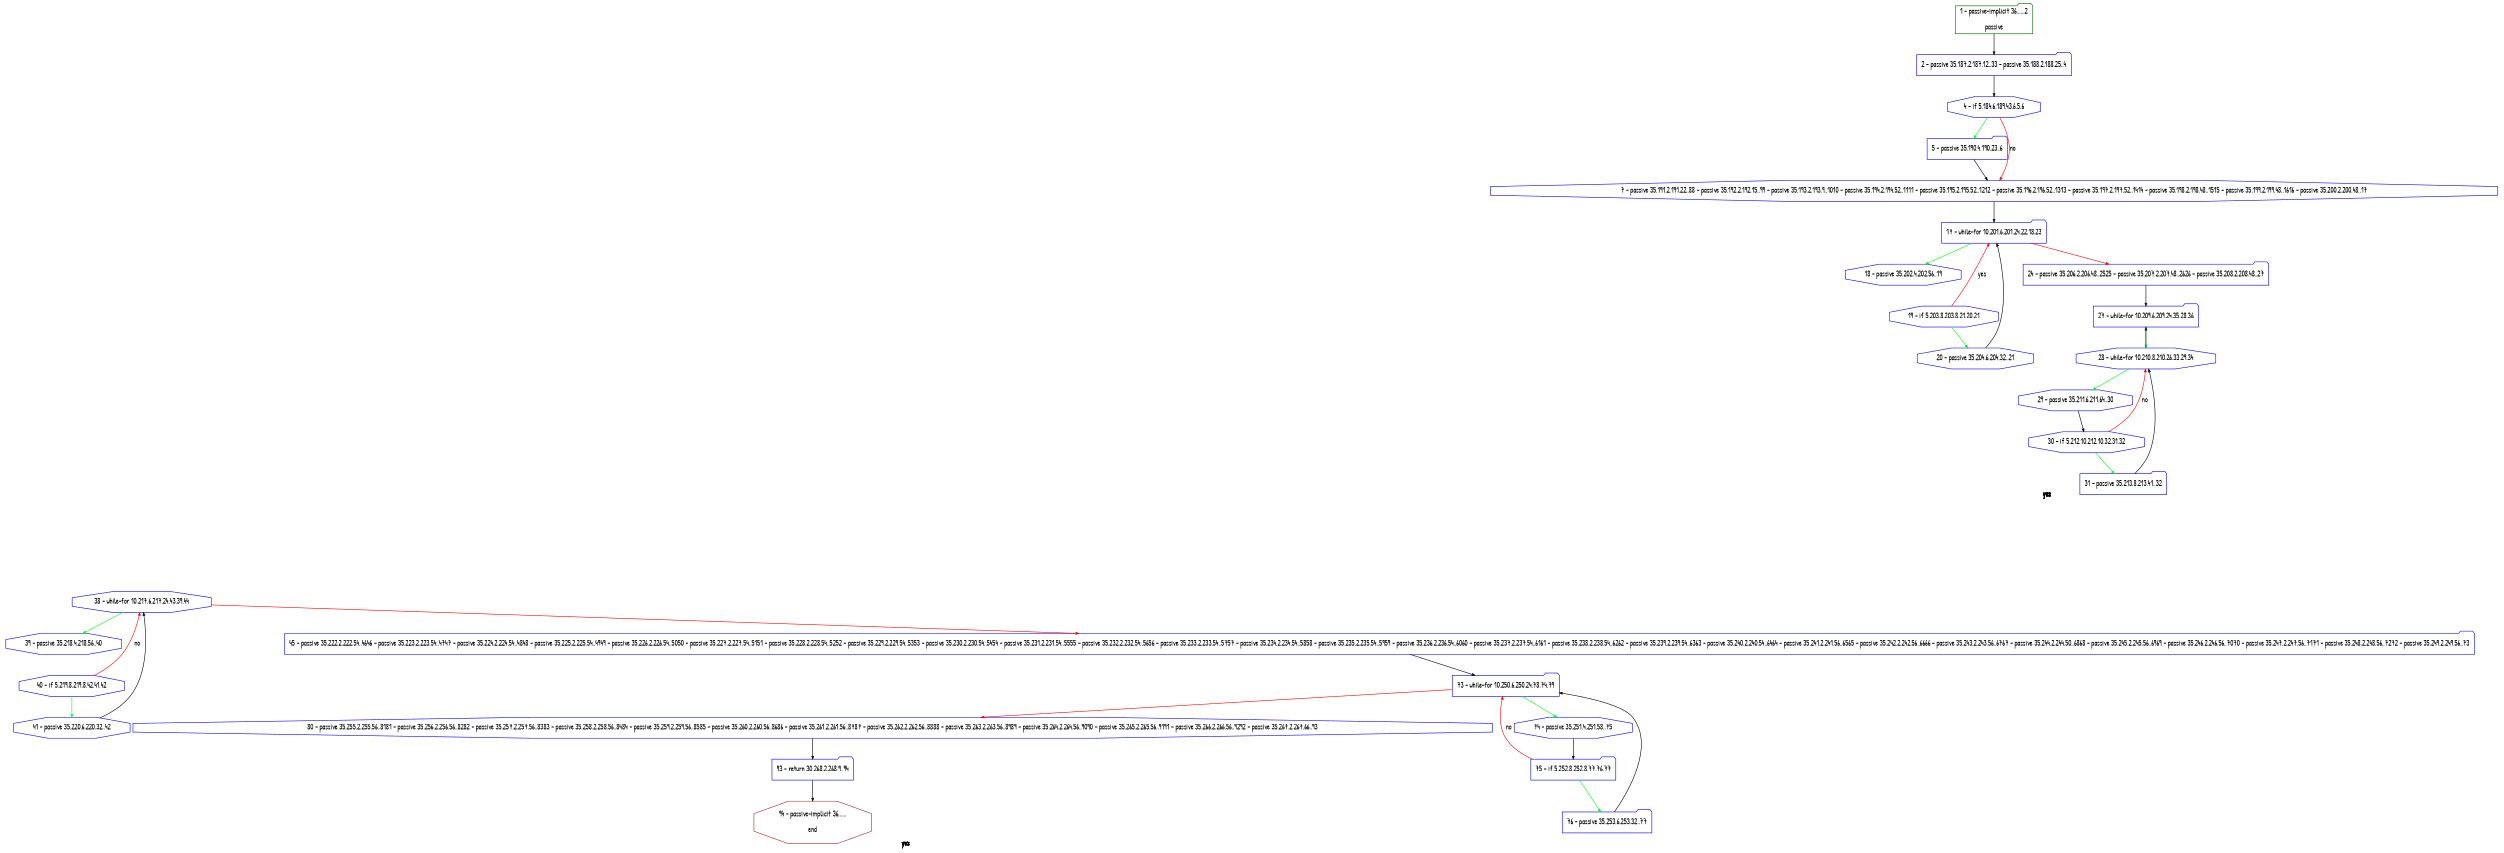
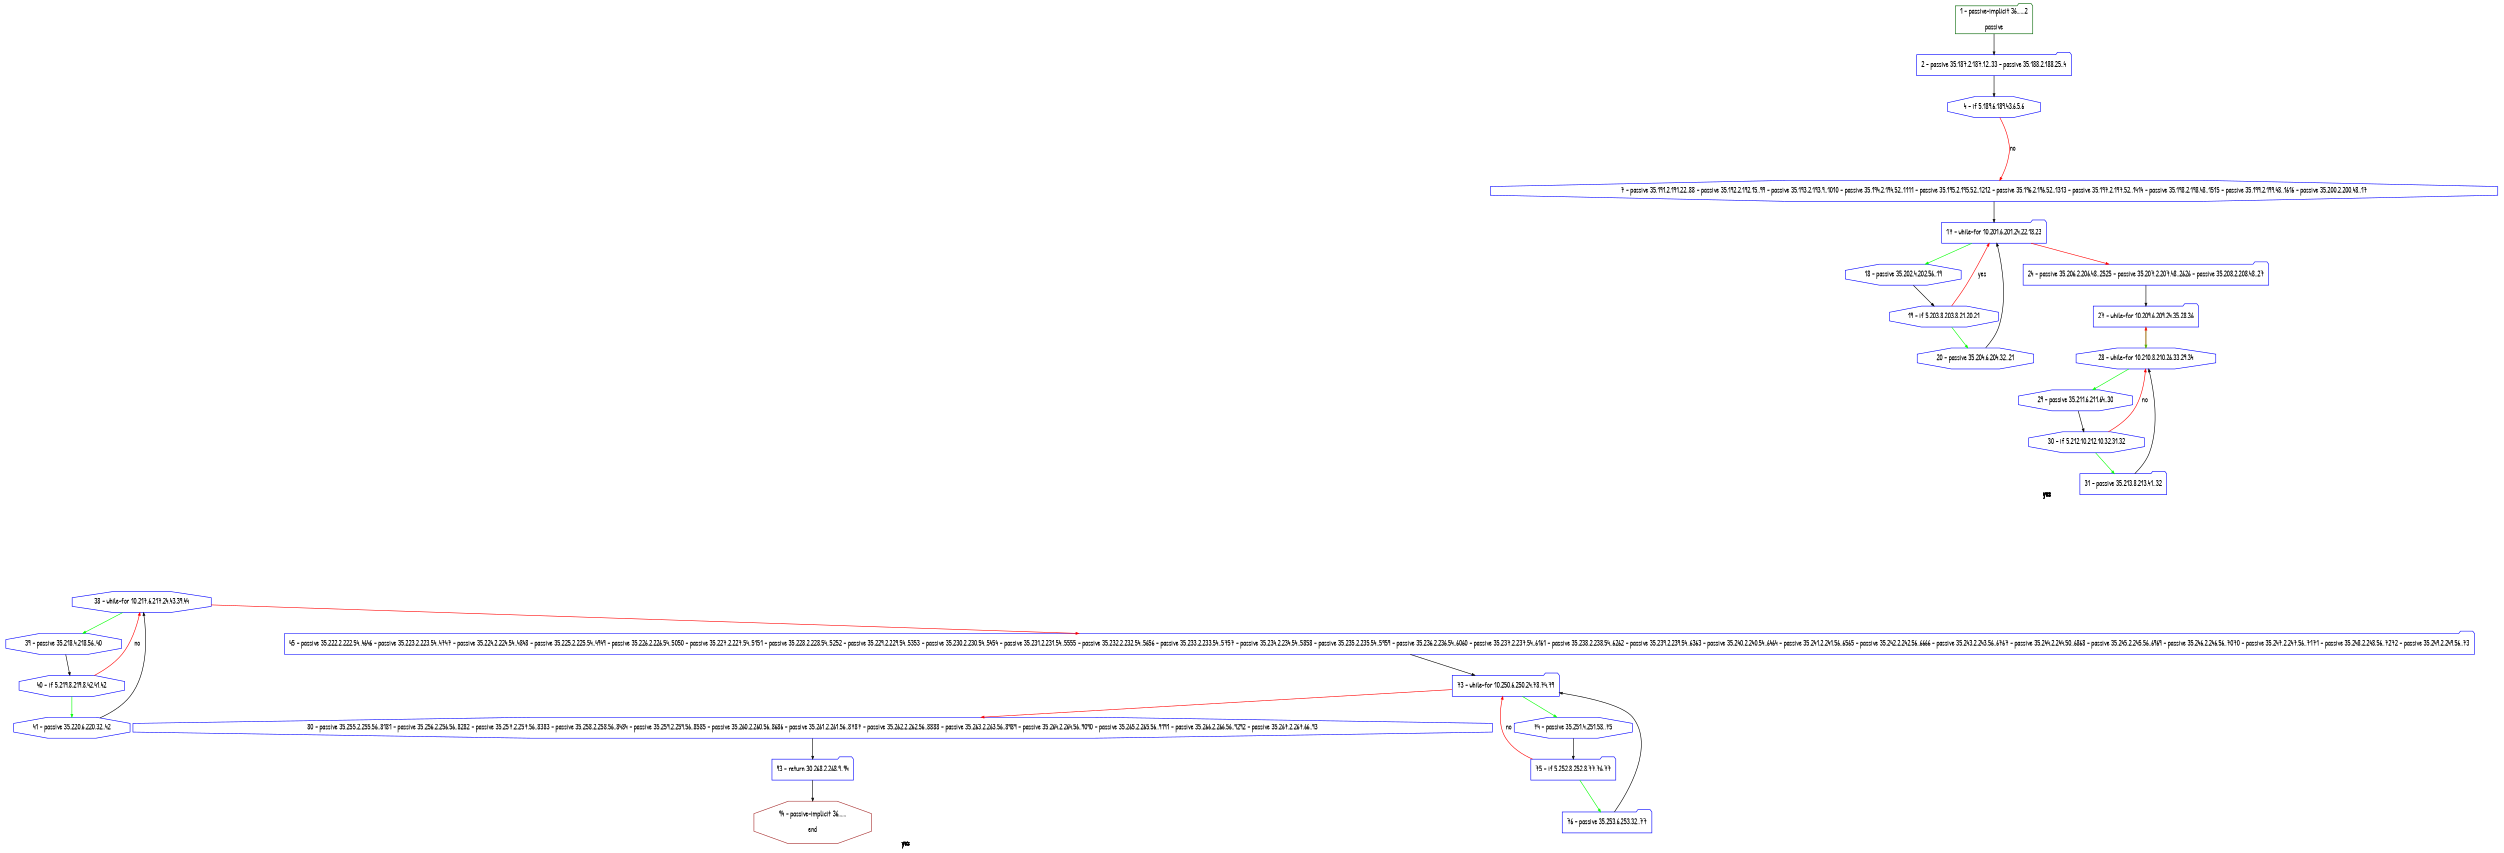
node "4 - if 5,184,6,189,43,6,5,6": label "4 - if 5,184,6,189,43,6,5,6" -> "4 - if 5,189,6,189,43,6,5,6"
node "5 - passive 35,190,4,190,23,,6": removed
edge "18 - passive 35,202,4,202,56,,19" -> "19 - if 5,203,8,203,8,21,20,21": added
edge "28 - while-for 10,210,8,210,26,33,29,34" -> "27 - while-for 10,209,6,209,24,35,28,36": color #000000 -> #ff0000
edge "39 - passive 35,218,4,218,56,,40" -> "40 - if 5,219,8,219,8,42,41,42": added
